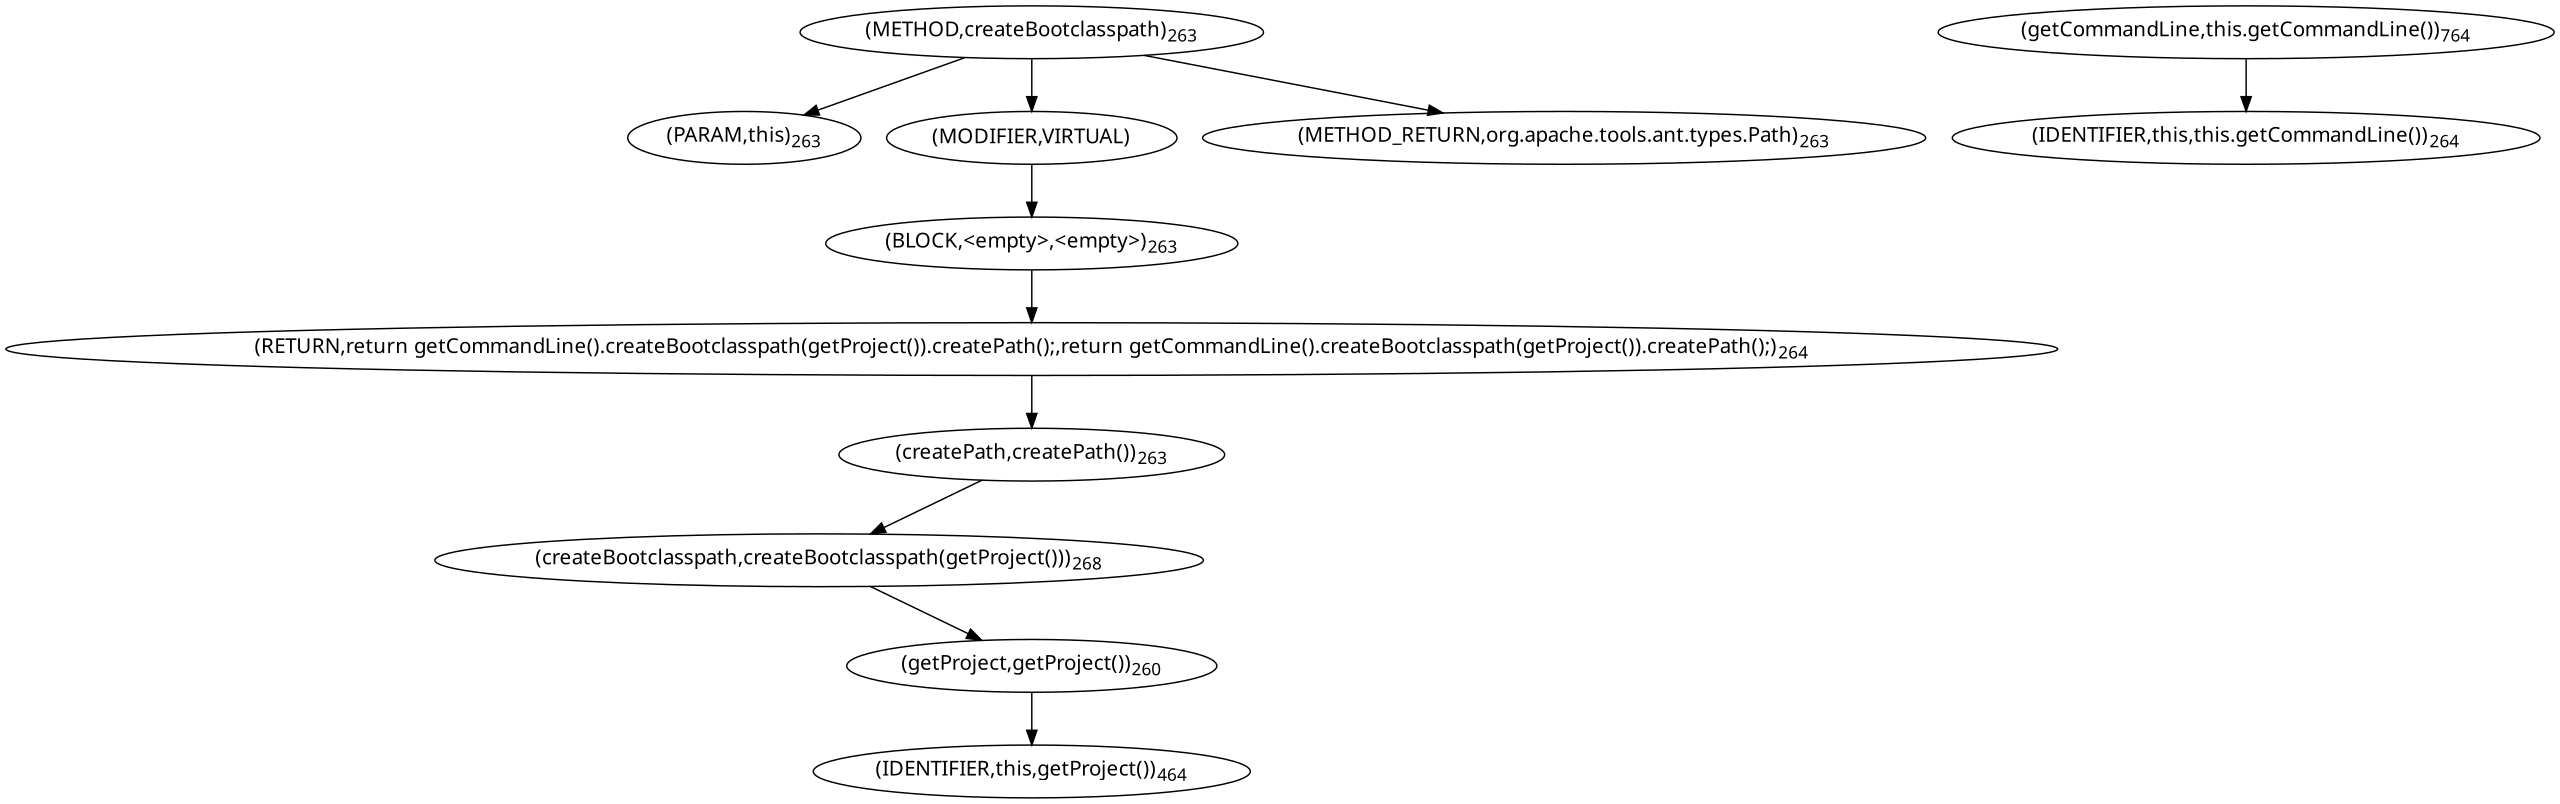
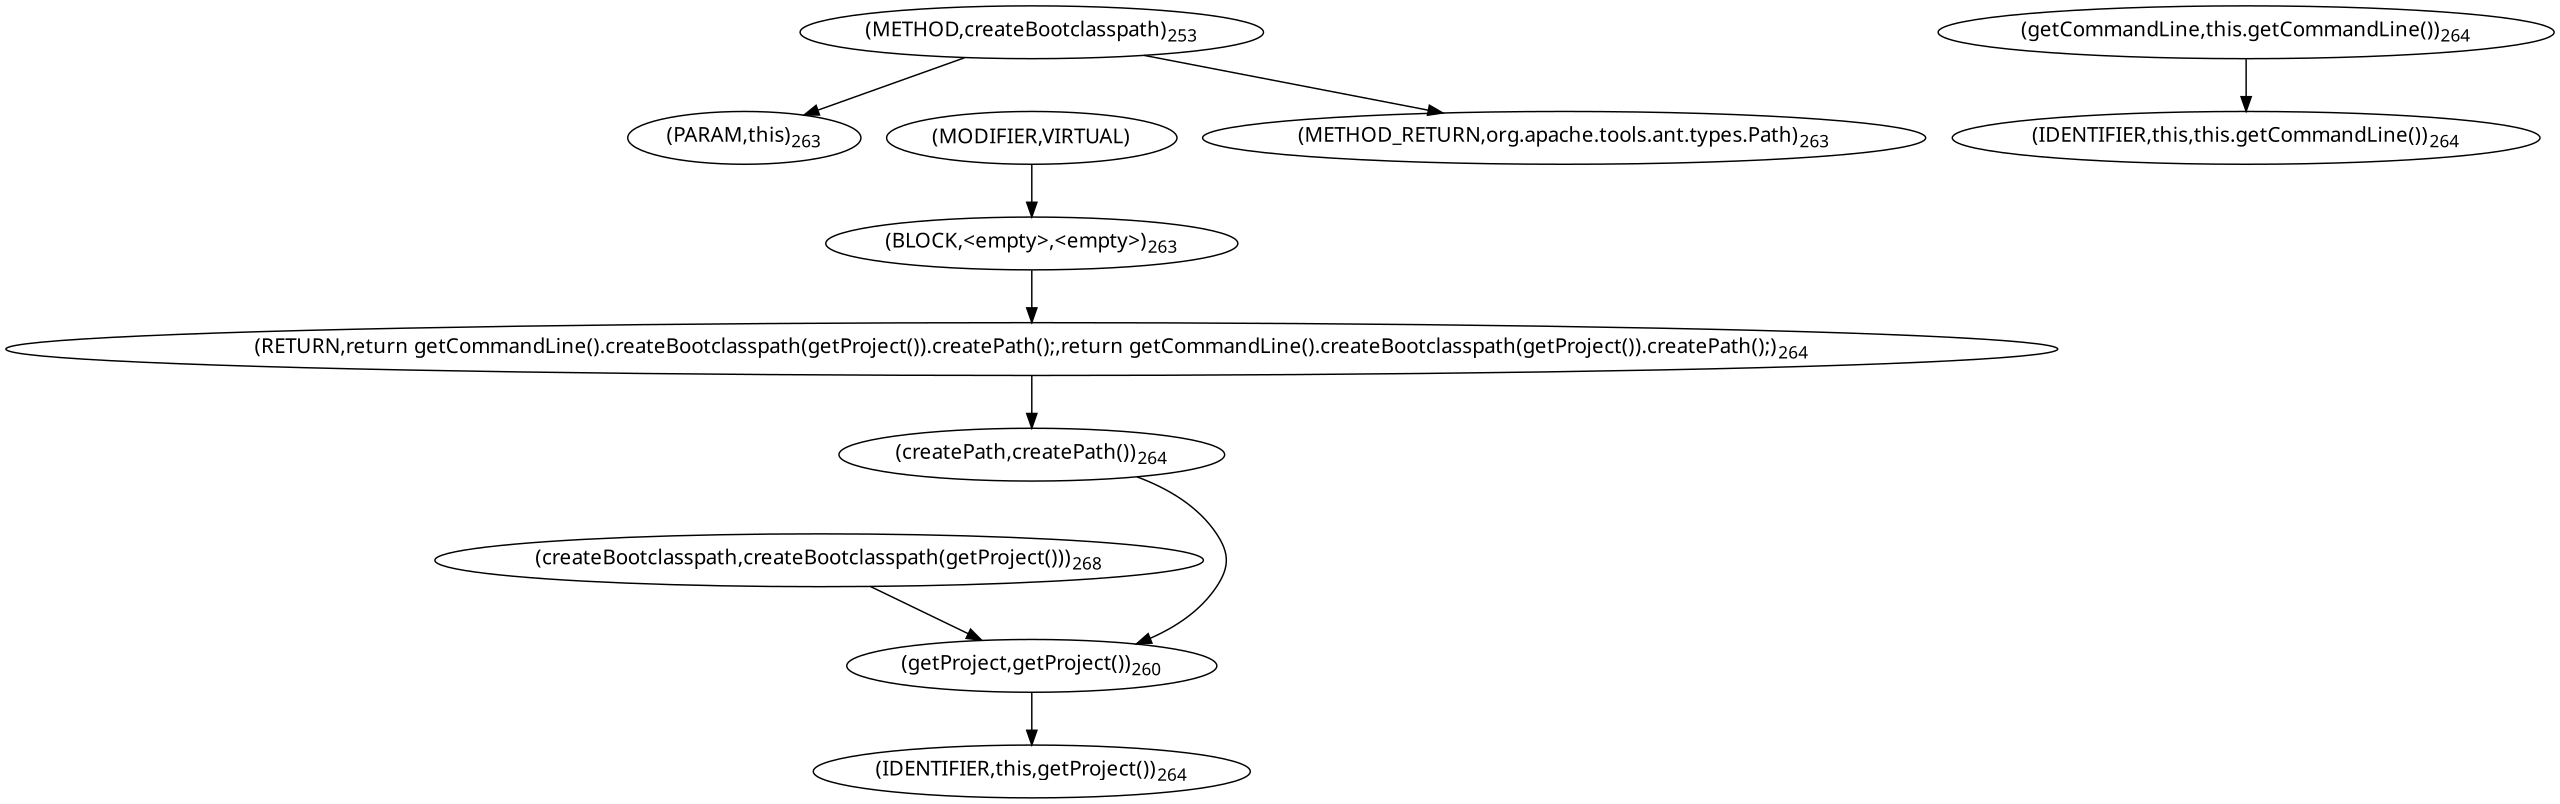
node "(METHOD,createBootclasspath)": text "263" -> "253"
node "(getCommandLine,this.getCommandLine())": text "764" -> "264"
edge "(METHOD,createBootclasspath)" -> "(MODIFIER,VIRTUAL)": removed
node "(createPath,createPath())": text "263" -> "264"
edge "(createPath,createPath())" -> "(createBootclasspath,createBootclasspath(getProject()))": now "(createPath,createPath())" -> "(getProject,getProject())"
node "(IDENTIFIER,this,getProject())": text "464" -> "264"
